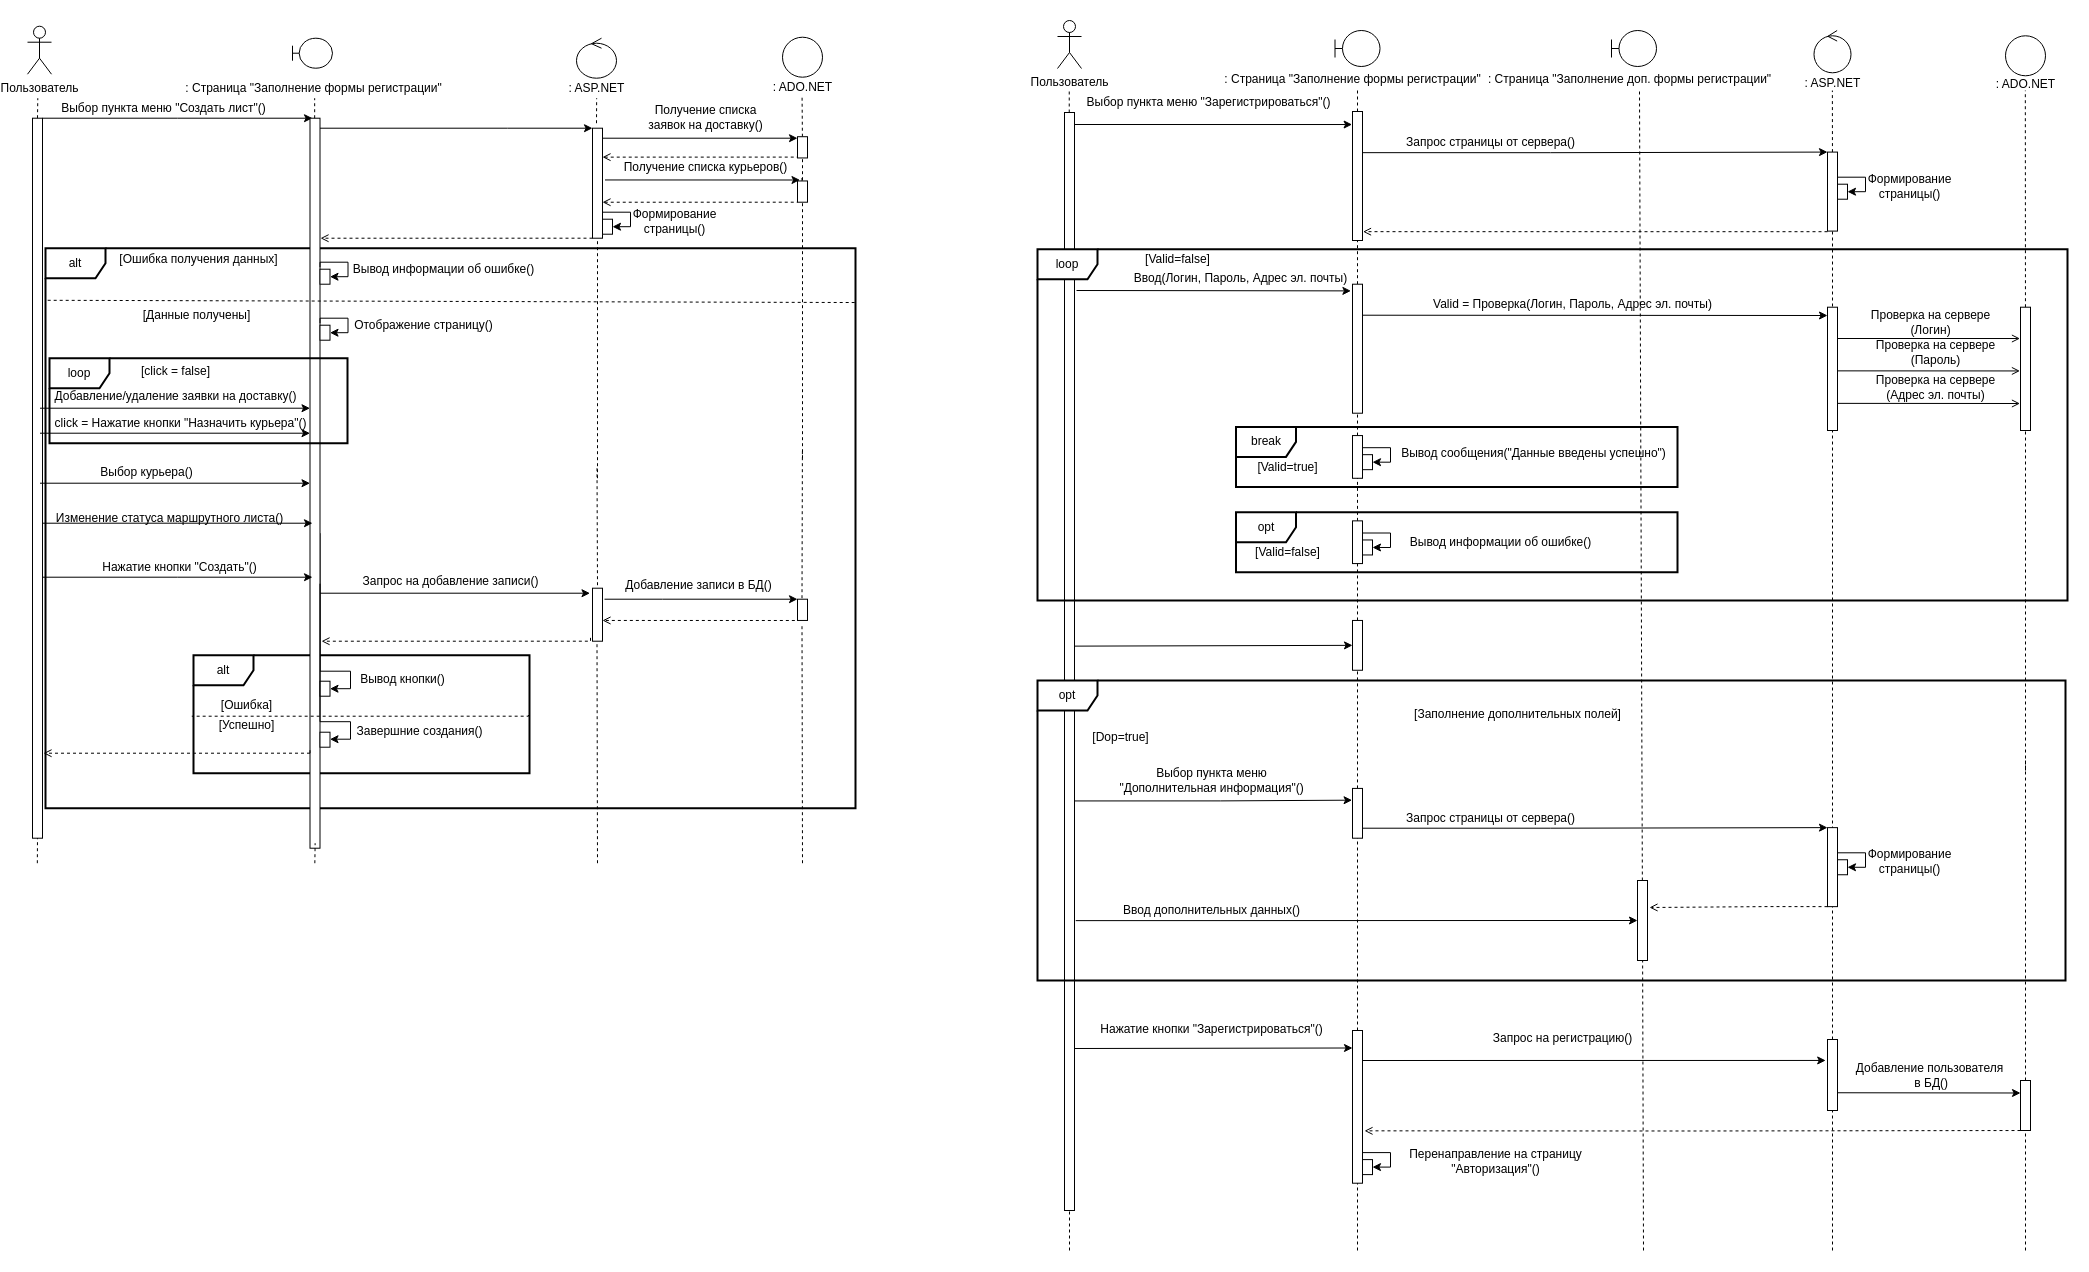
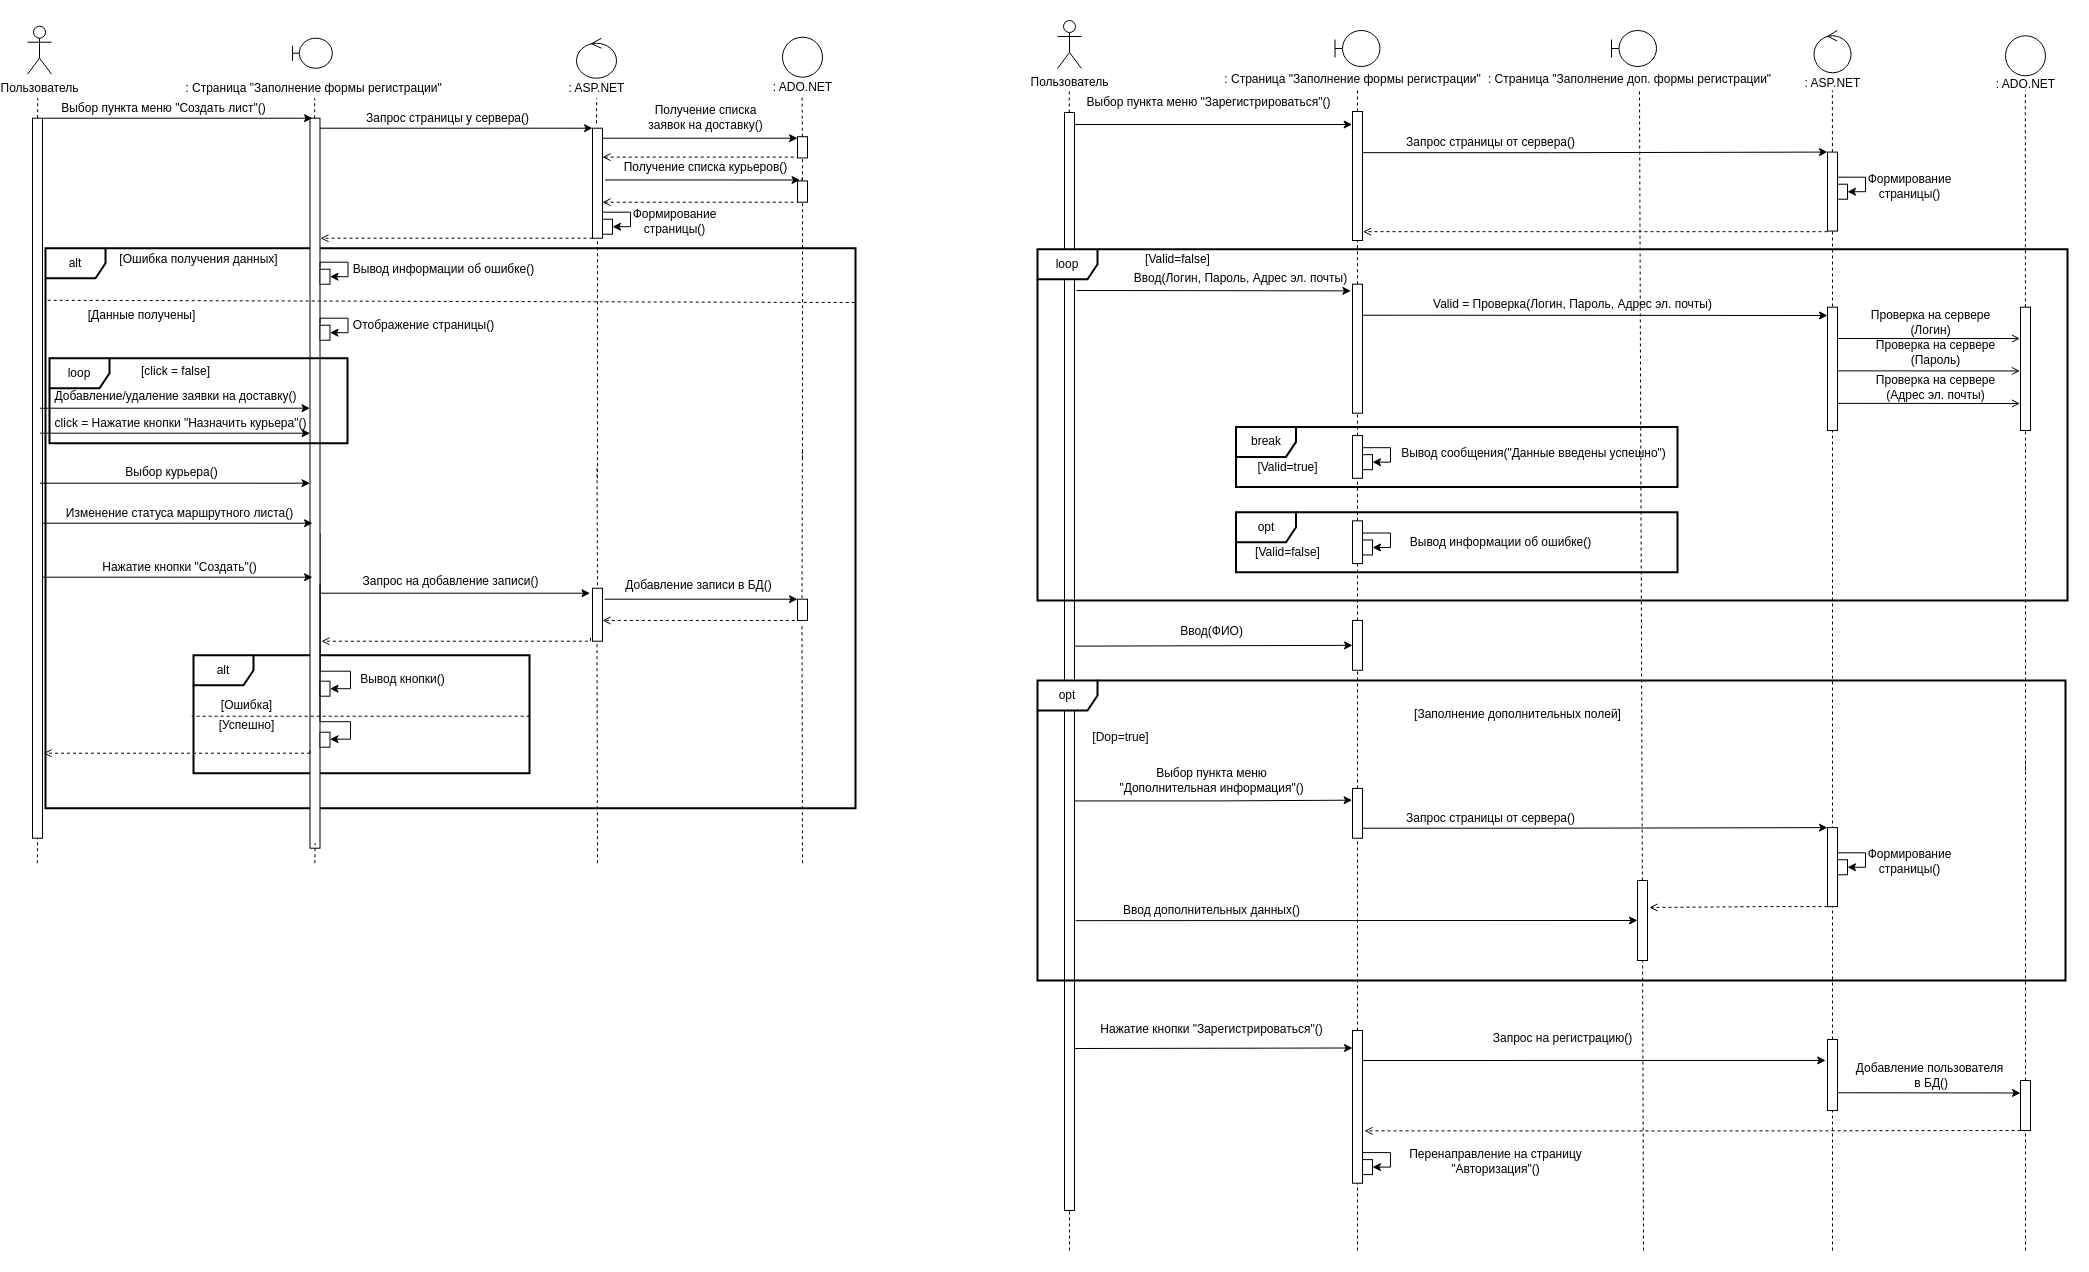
node "Запрос страницы у сервера()": added
node "[Данные получены]": moved (197, 315) -> (142, 315)
node "Отображение страницу()": label "Отображение страницу()" -> "Отображение страницы()"
node "Выбор курьера()": moved (147, 472) -> (172, 472)
node "Изменение статуса маршрутного листа()": moved (169, 518) -> (179, 513)
node "Ввод(ФИО)": added
node "Завершние создания()": removed
